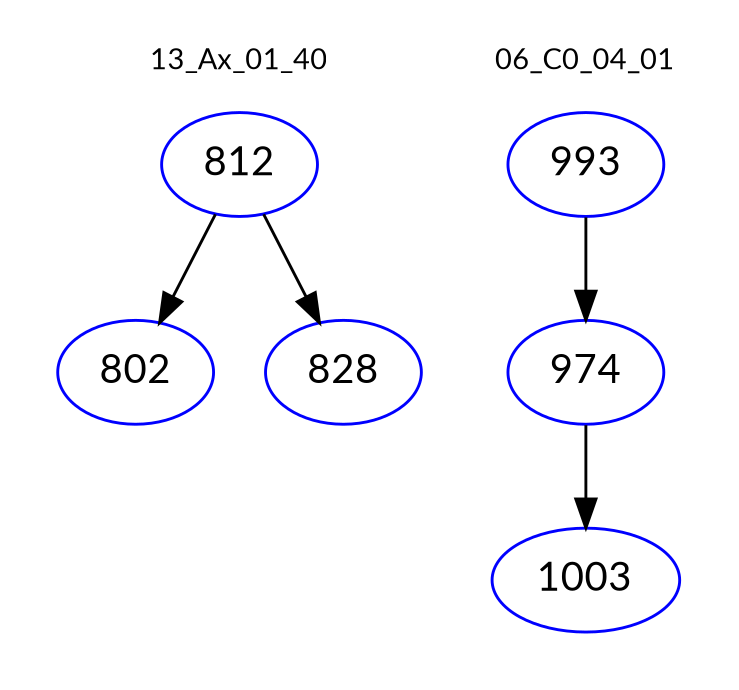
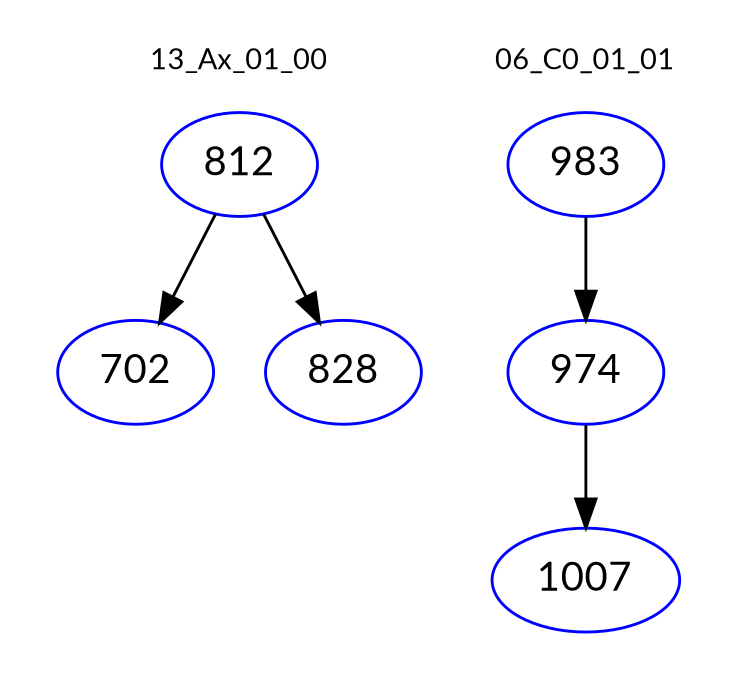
cluster "13_Ax_01_40": label "13_Ax_01_40" -> "13_Ax_01_00"
cluster "06_C0_04_01": label "06_C0_04_01" -> "06_C0_01_01"
node "993": label "993" -> "983"
node "802": label "802" -> "702"
node "1003": label "1003" -> "1007"
